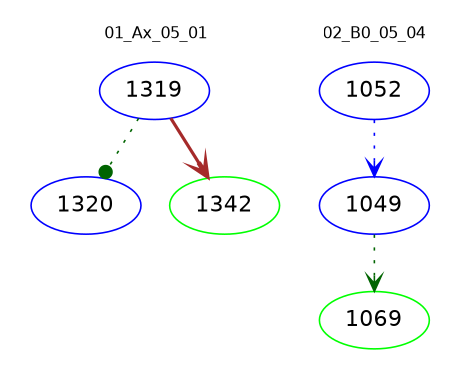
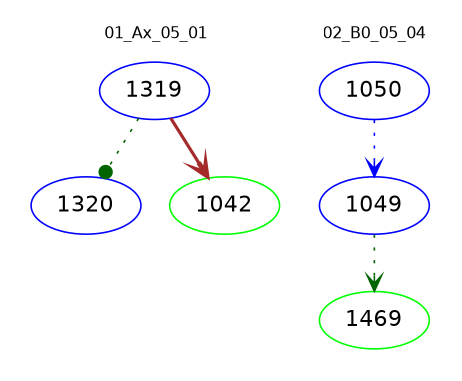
node "1052": label "1052" -> "1050"
node "1342": label "1342" -> "1042"
node "1069": label "1069" -> "1469"
